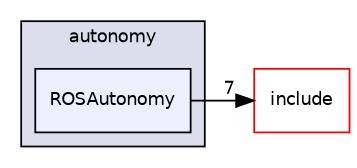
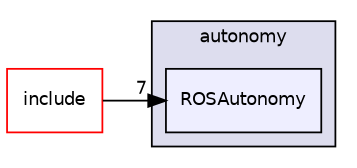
edge "ROSAutonomy" -> "include": reversed
